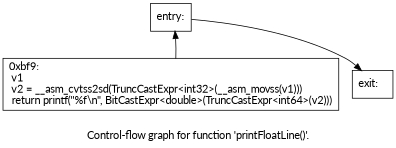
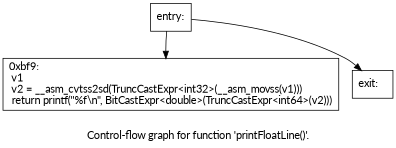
edge "0xbf9:" -> "entry:": reversed
